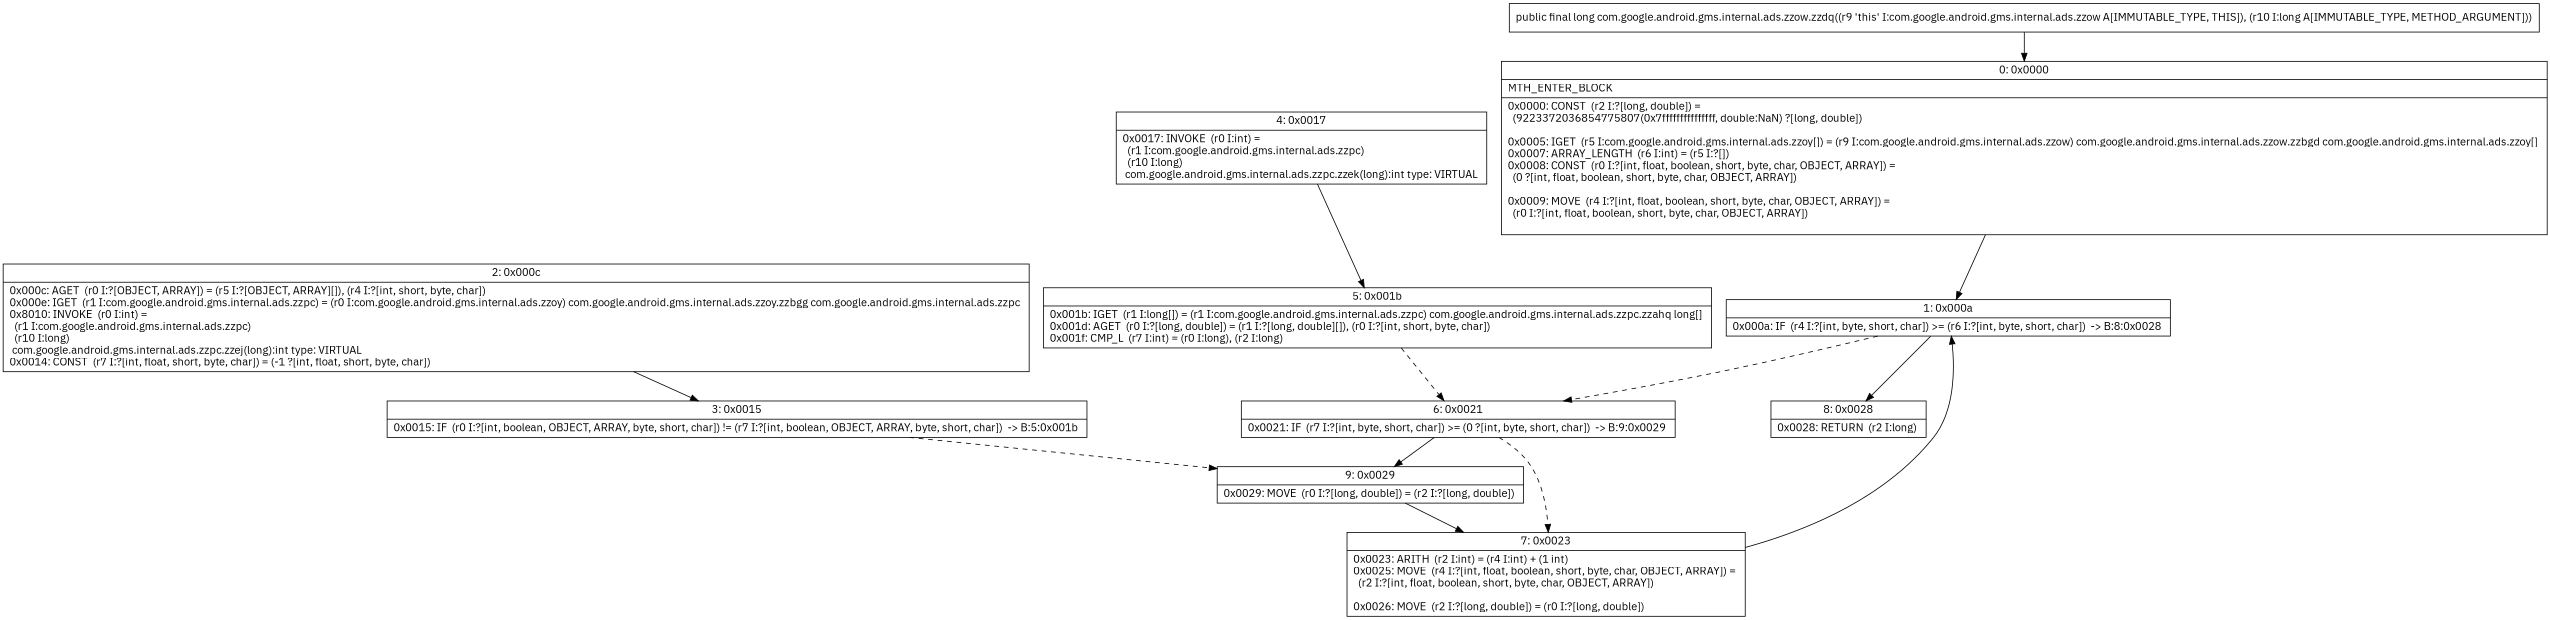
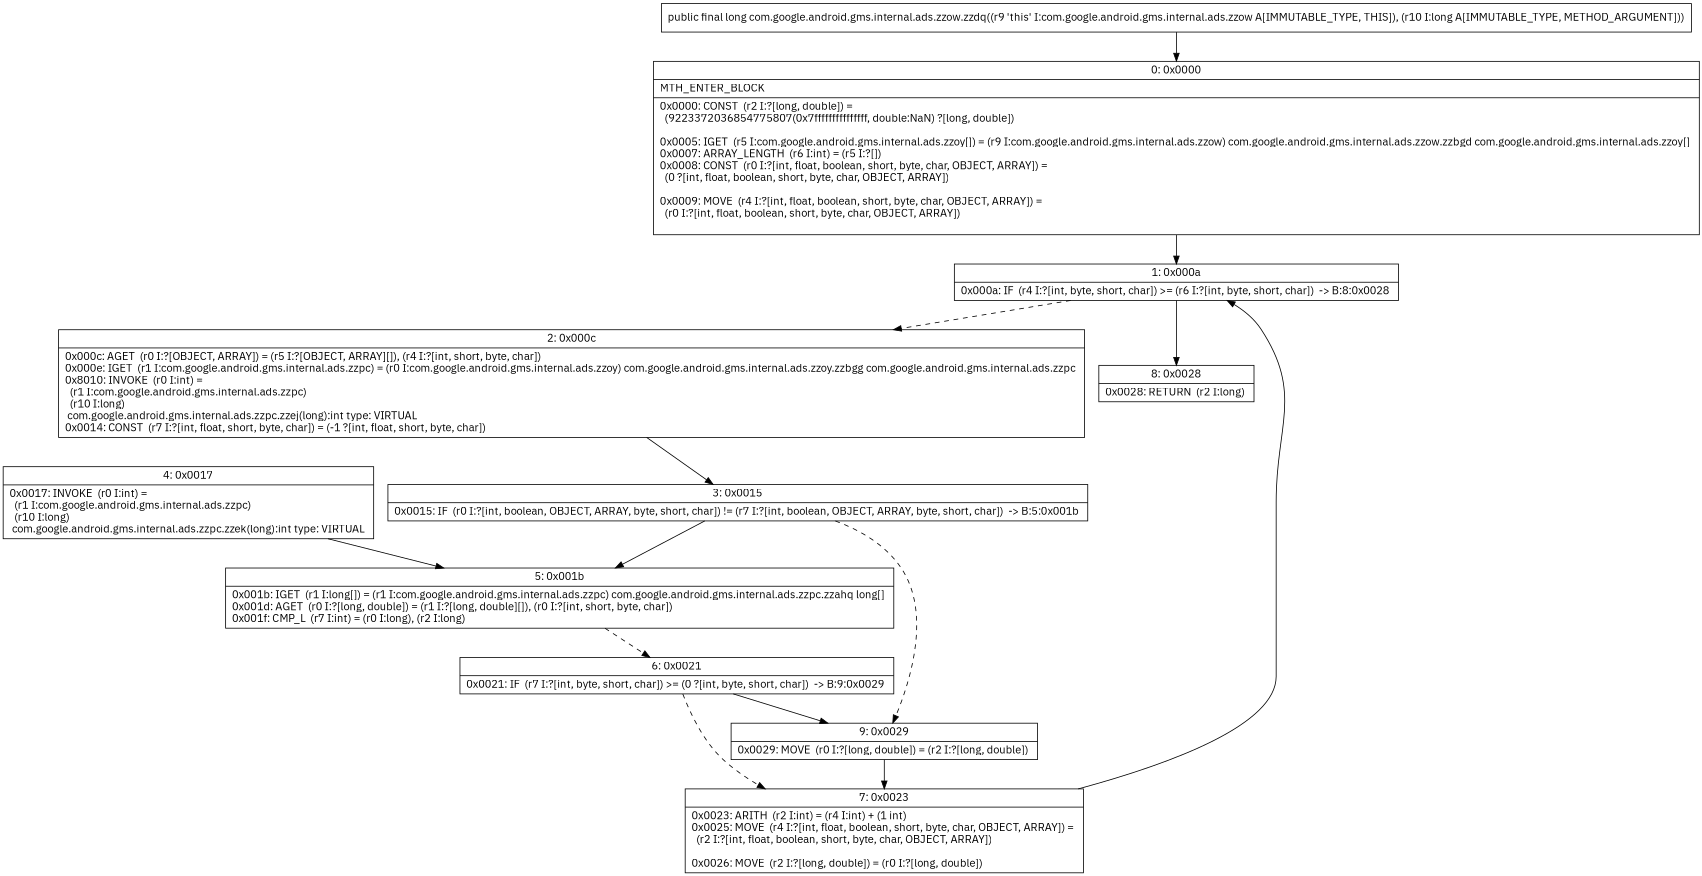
edge "1: 0x000a" -> "6: 0x0021": now "1: 0x000a" -> "2: 0x000c"
edge "3: 0x0015" -> "5: 0x001b": added
